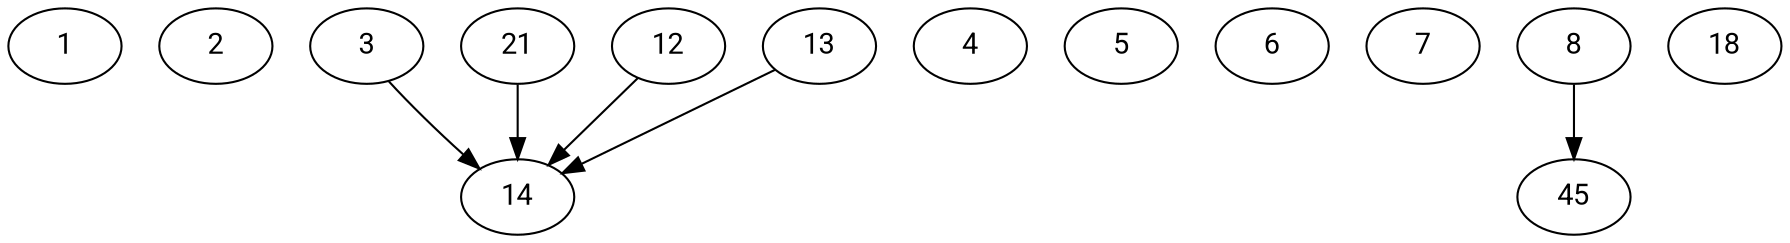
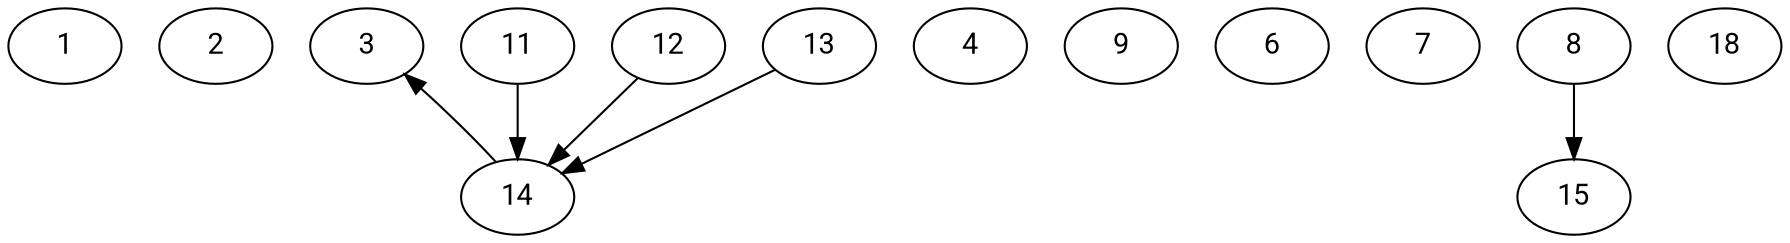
node "21": label "21" -> "11"
node "5": label "5" -> "9"
edge "3" -> "14": reversed
node "45": label "45" -> "15"
